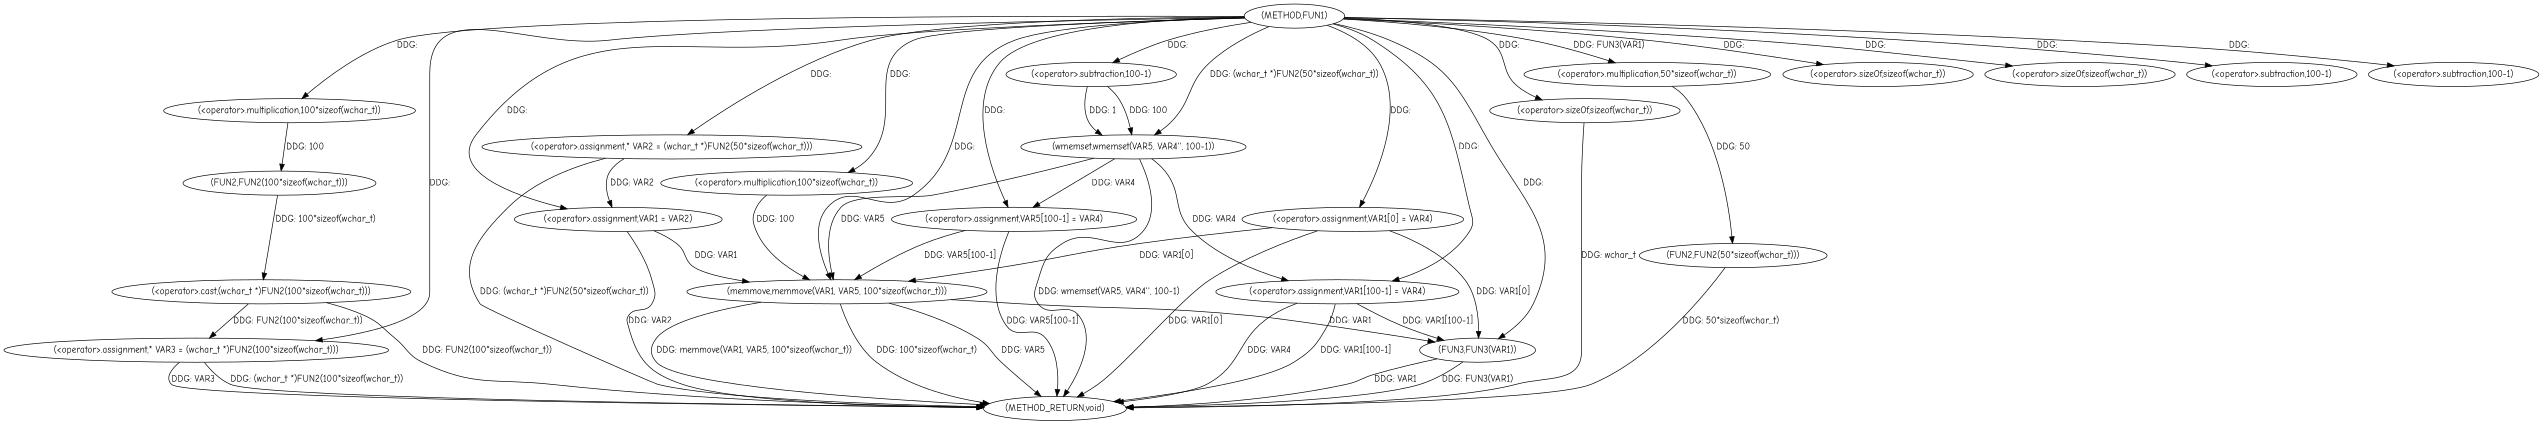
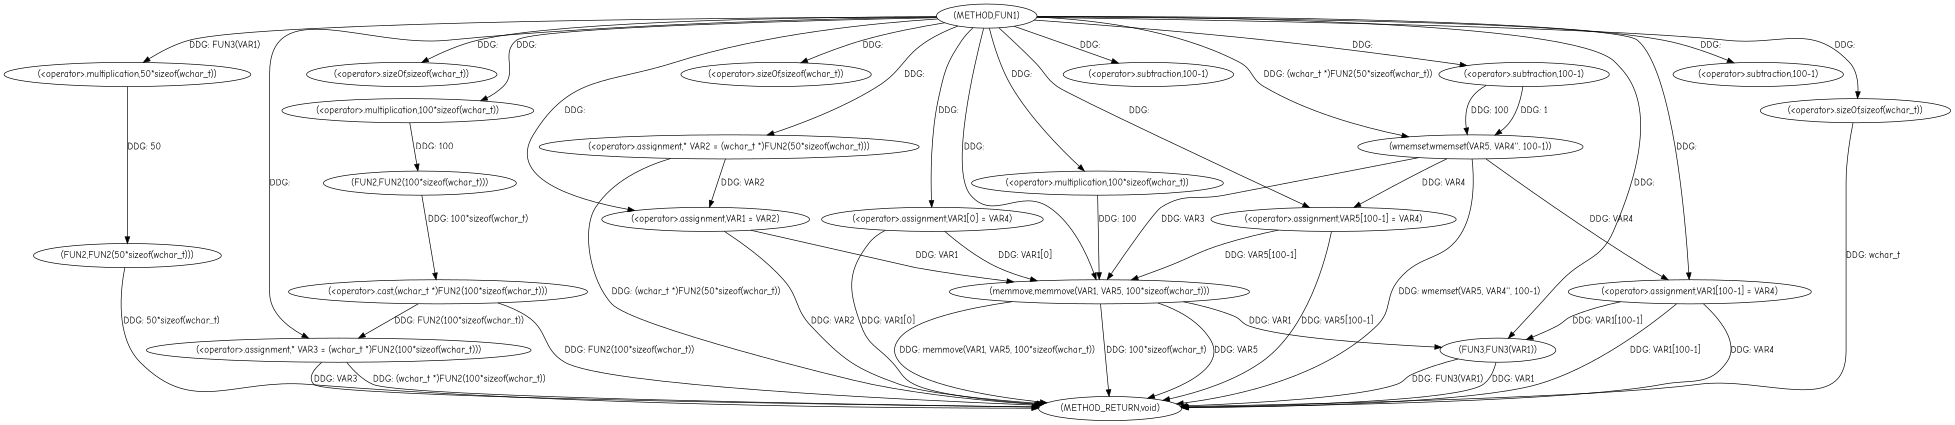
edge "(wmemset,wmemset(VAR5, VAR4'', 100-1))" -> "(memmove,memmove(VAR1, VAR5, 100*sizeof(wchar_t)))": label "DDG: VAR5" -> "DDG: VAR3"
edge "(<operator>.assignment,VAR1[0] = VAR4)" -> "(FUN3,FUN3(VAR1))": removed, label "DDG: VAR1[0]"
